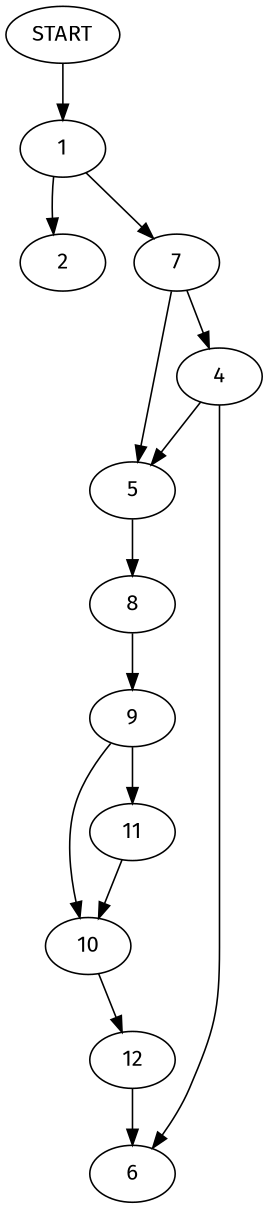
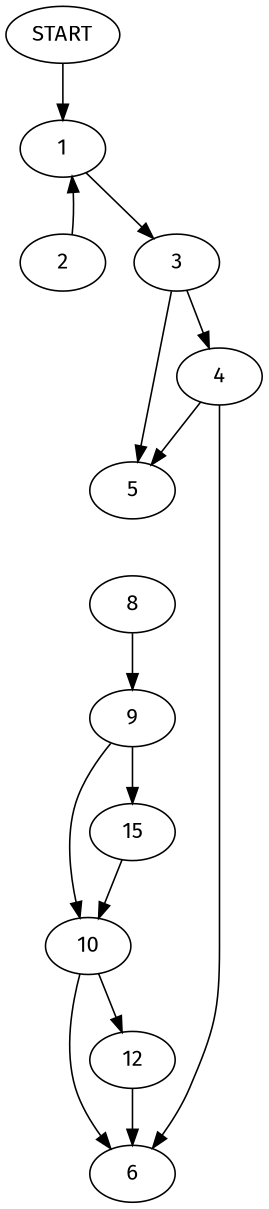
edge "1" -> "2": reversed
node "7": label "7" -> "3"
edge "5" -> "8": removed
node "11": label "11" -> "15"
edge "10" -> "6": added
